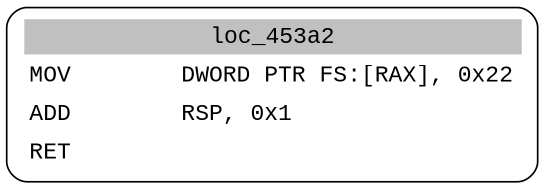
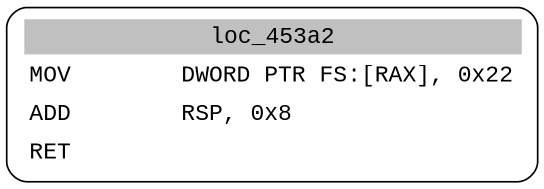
node "loc_453a2": text "ADD        RSP, 0x1" -> "ADD        RSP, 0x8"
